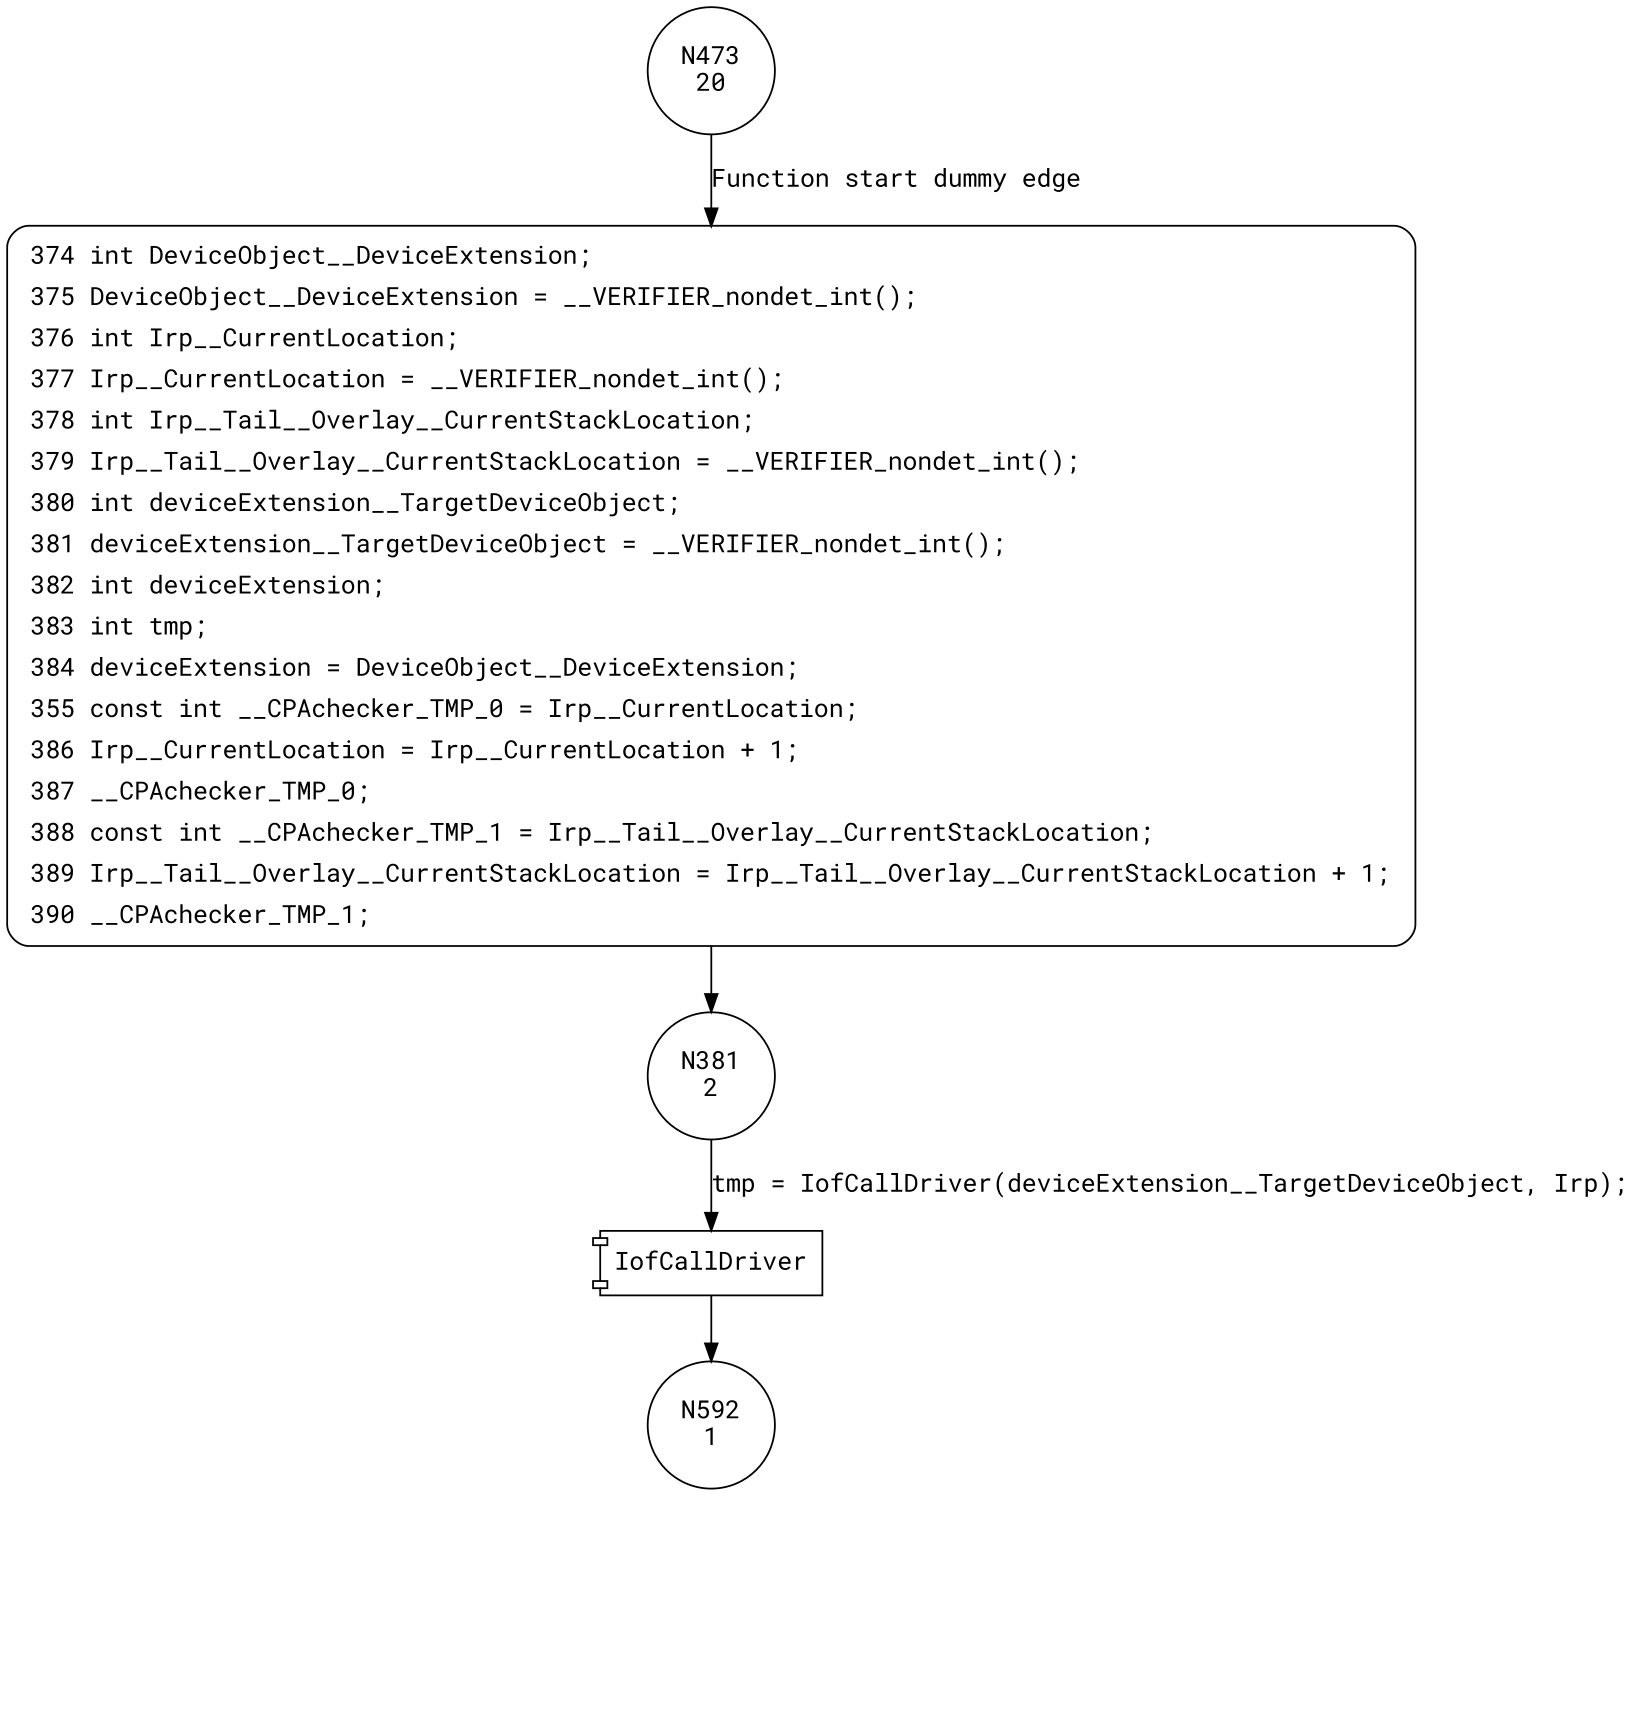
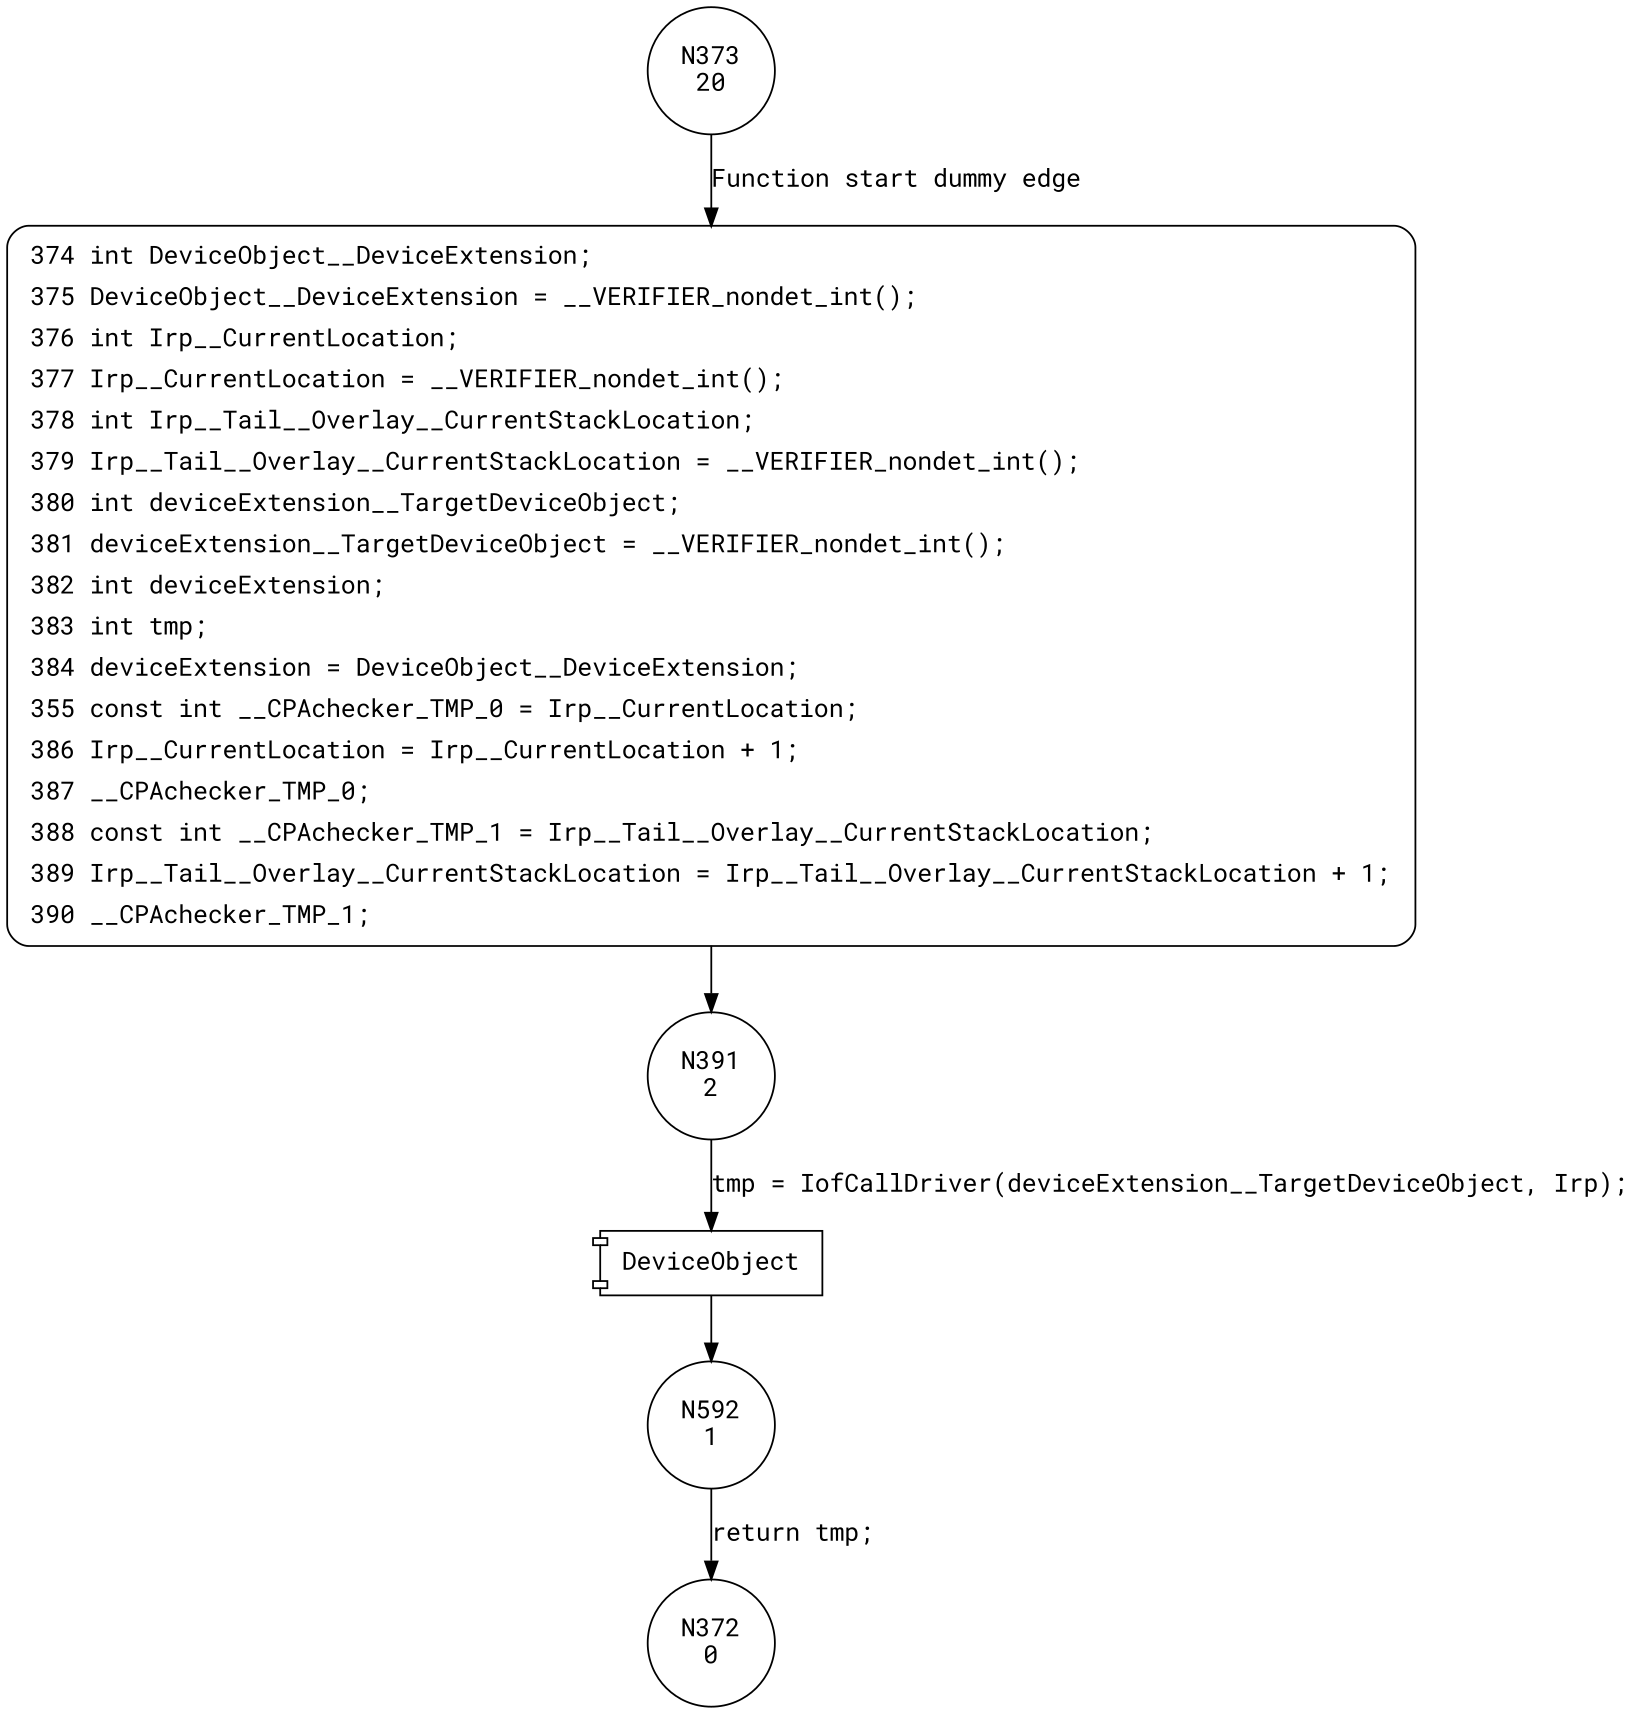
node "N473 20": label "N473 20" -> "N373 20"
node "N381 2": label "N381 2" -> "N391 2"
node "IofCallDriver": label "IofCallDriver" -> "DeviceObject"
node "N372 0": added
